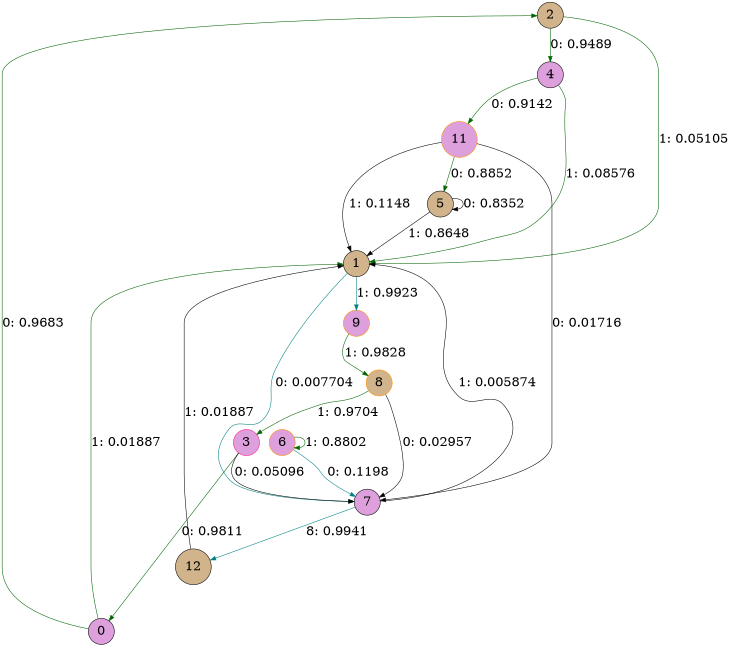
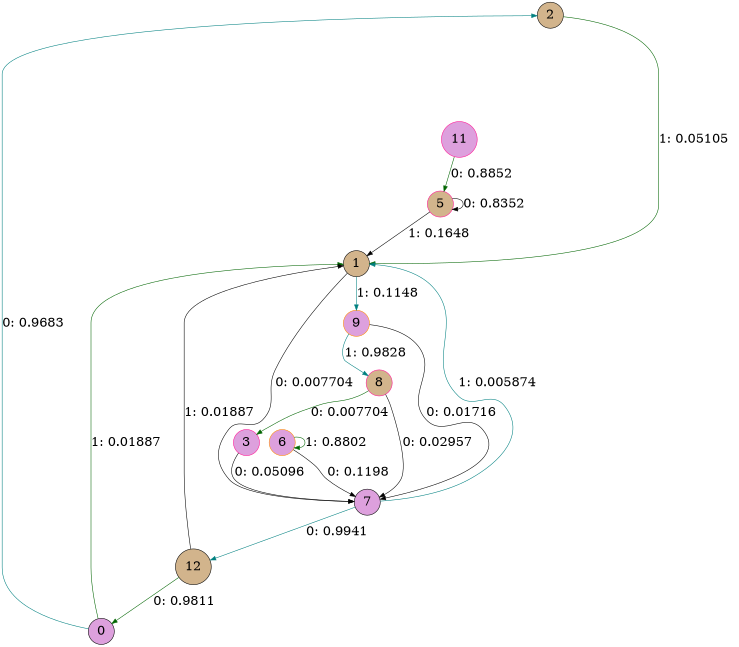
node "4": removed
edge "0" -> "2": color darkgreen -> teal
node "11": color darkorange -> deeppink
edge "11" -> "1": removed, label "1: 0.1148"
node "5": color black -> deeppink
edge "5" -> "1": label "1: 0.8648   " -> "1: 0.1648   "
edge "1" -> "9": label "1: 0.9923   " -> "1: 0.1148   "
edge "9" -> "8": color darkgreen -> teal
edge "11" -> "7": now "9" -> "7"
node "8": color darkorange -> deeppink
edge "7" -> "1": color black -> teal
edge "8" -> "3": label "1: 0.9704   " -> "0: 0.007704  "
edge "1" -> "7": color teal -> black
edge "6" -> "7": color teal -> black
edge "7" -> "12": label "8: 0.9941   " -> "0: 0.9941   "
edge "3" -> "0": now "12" -> "0"
